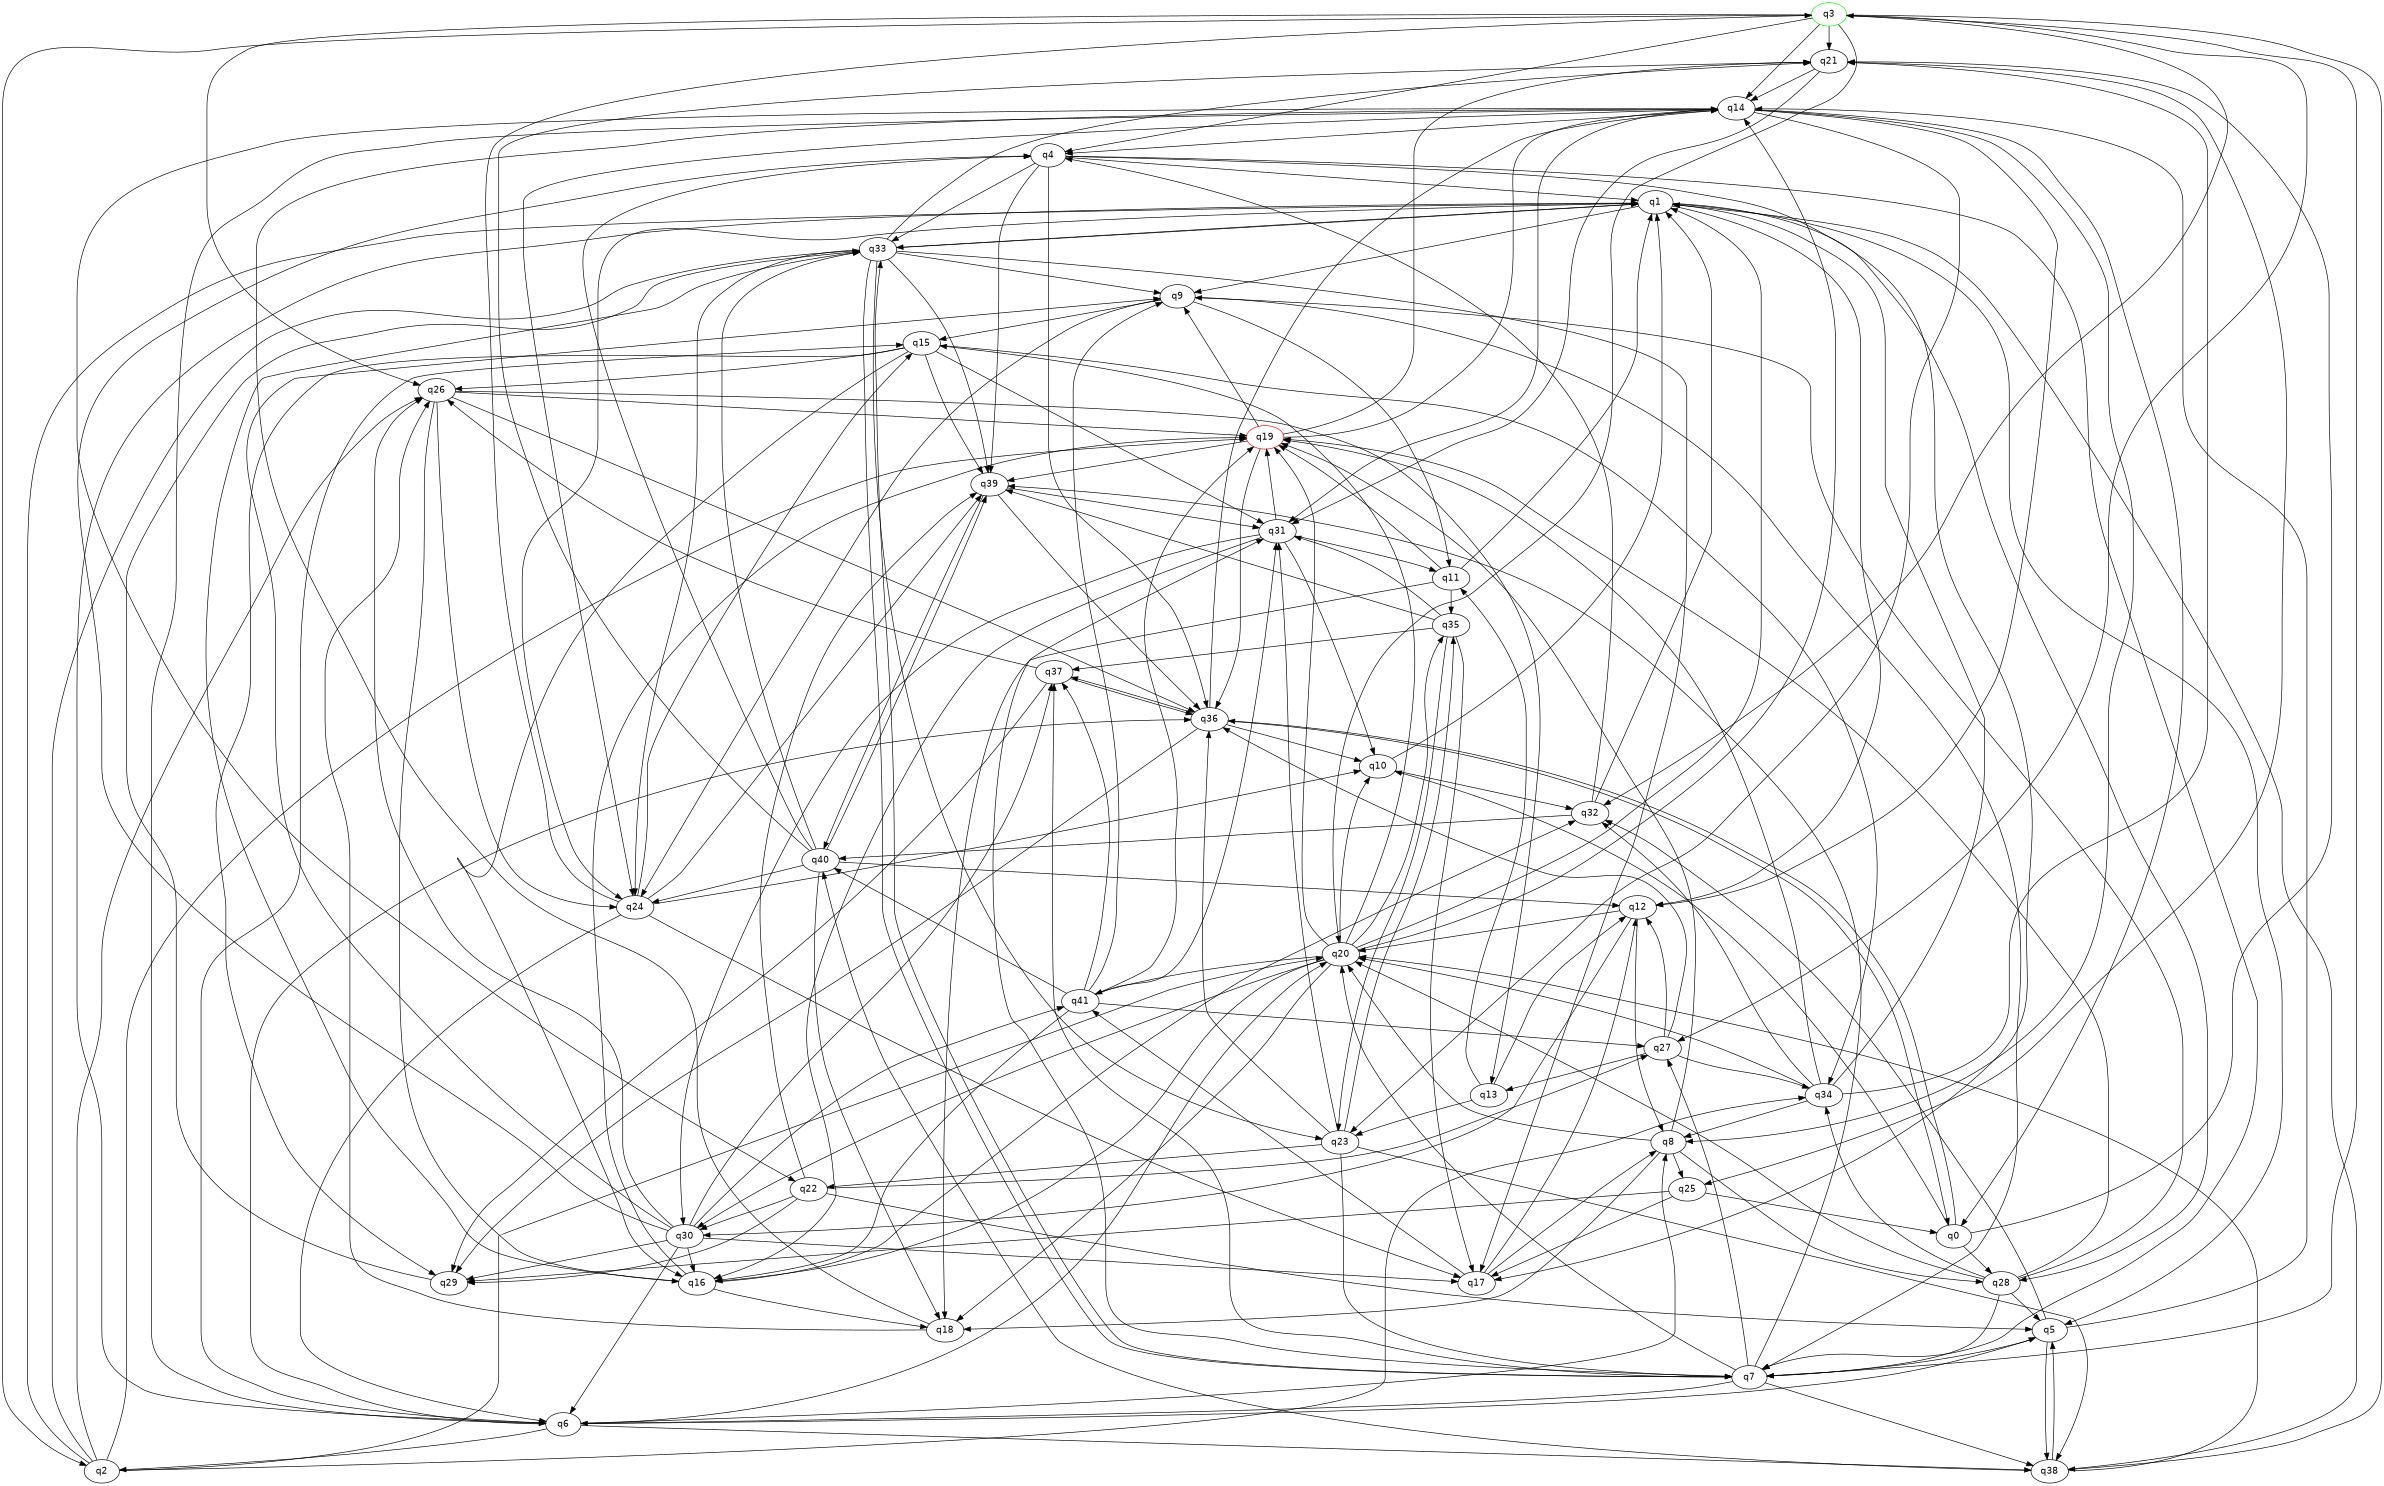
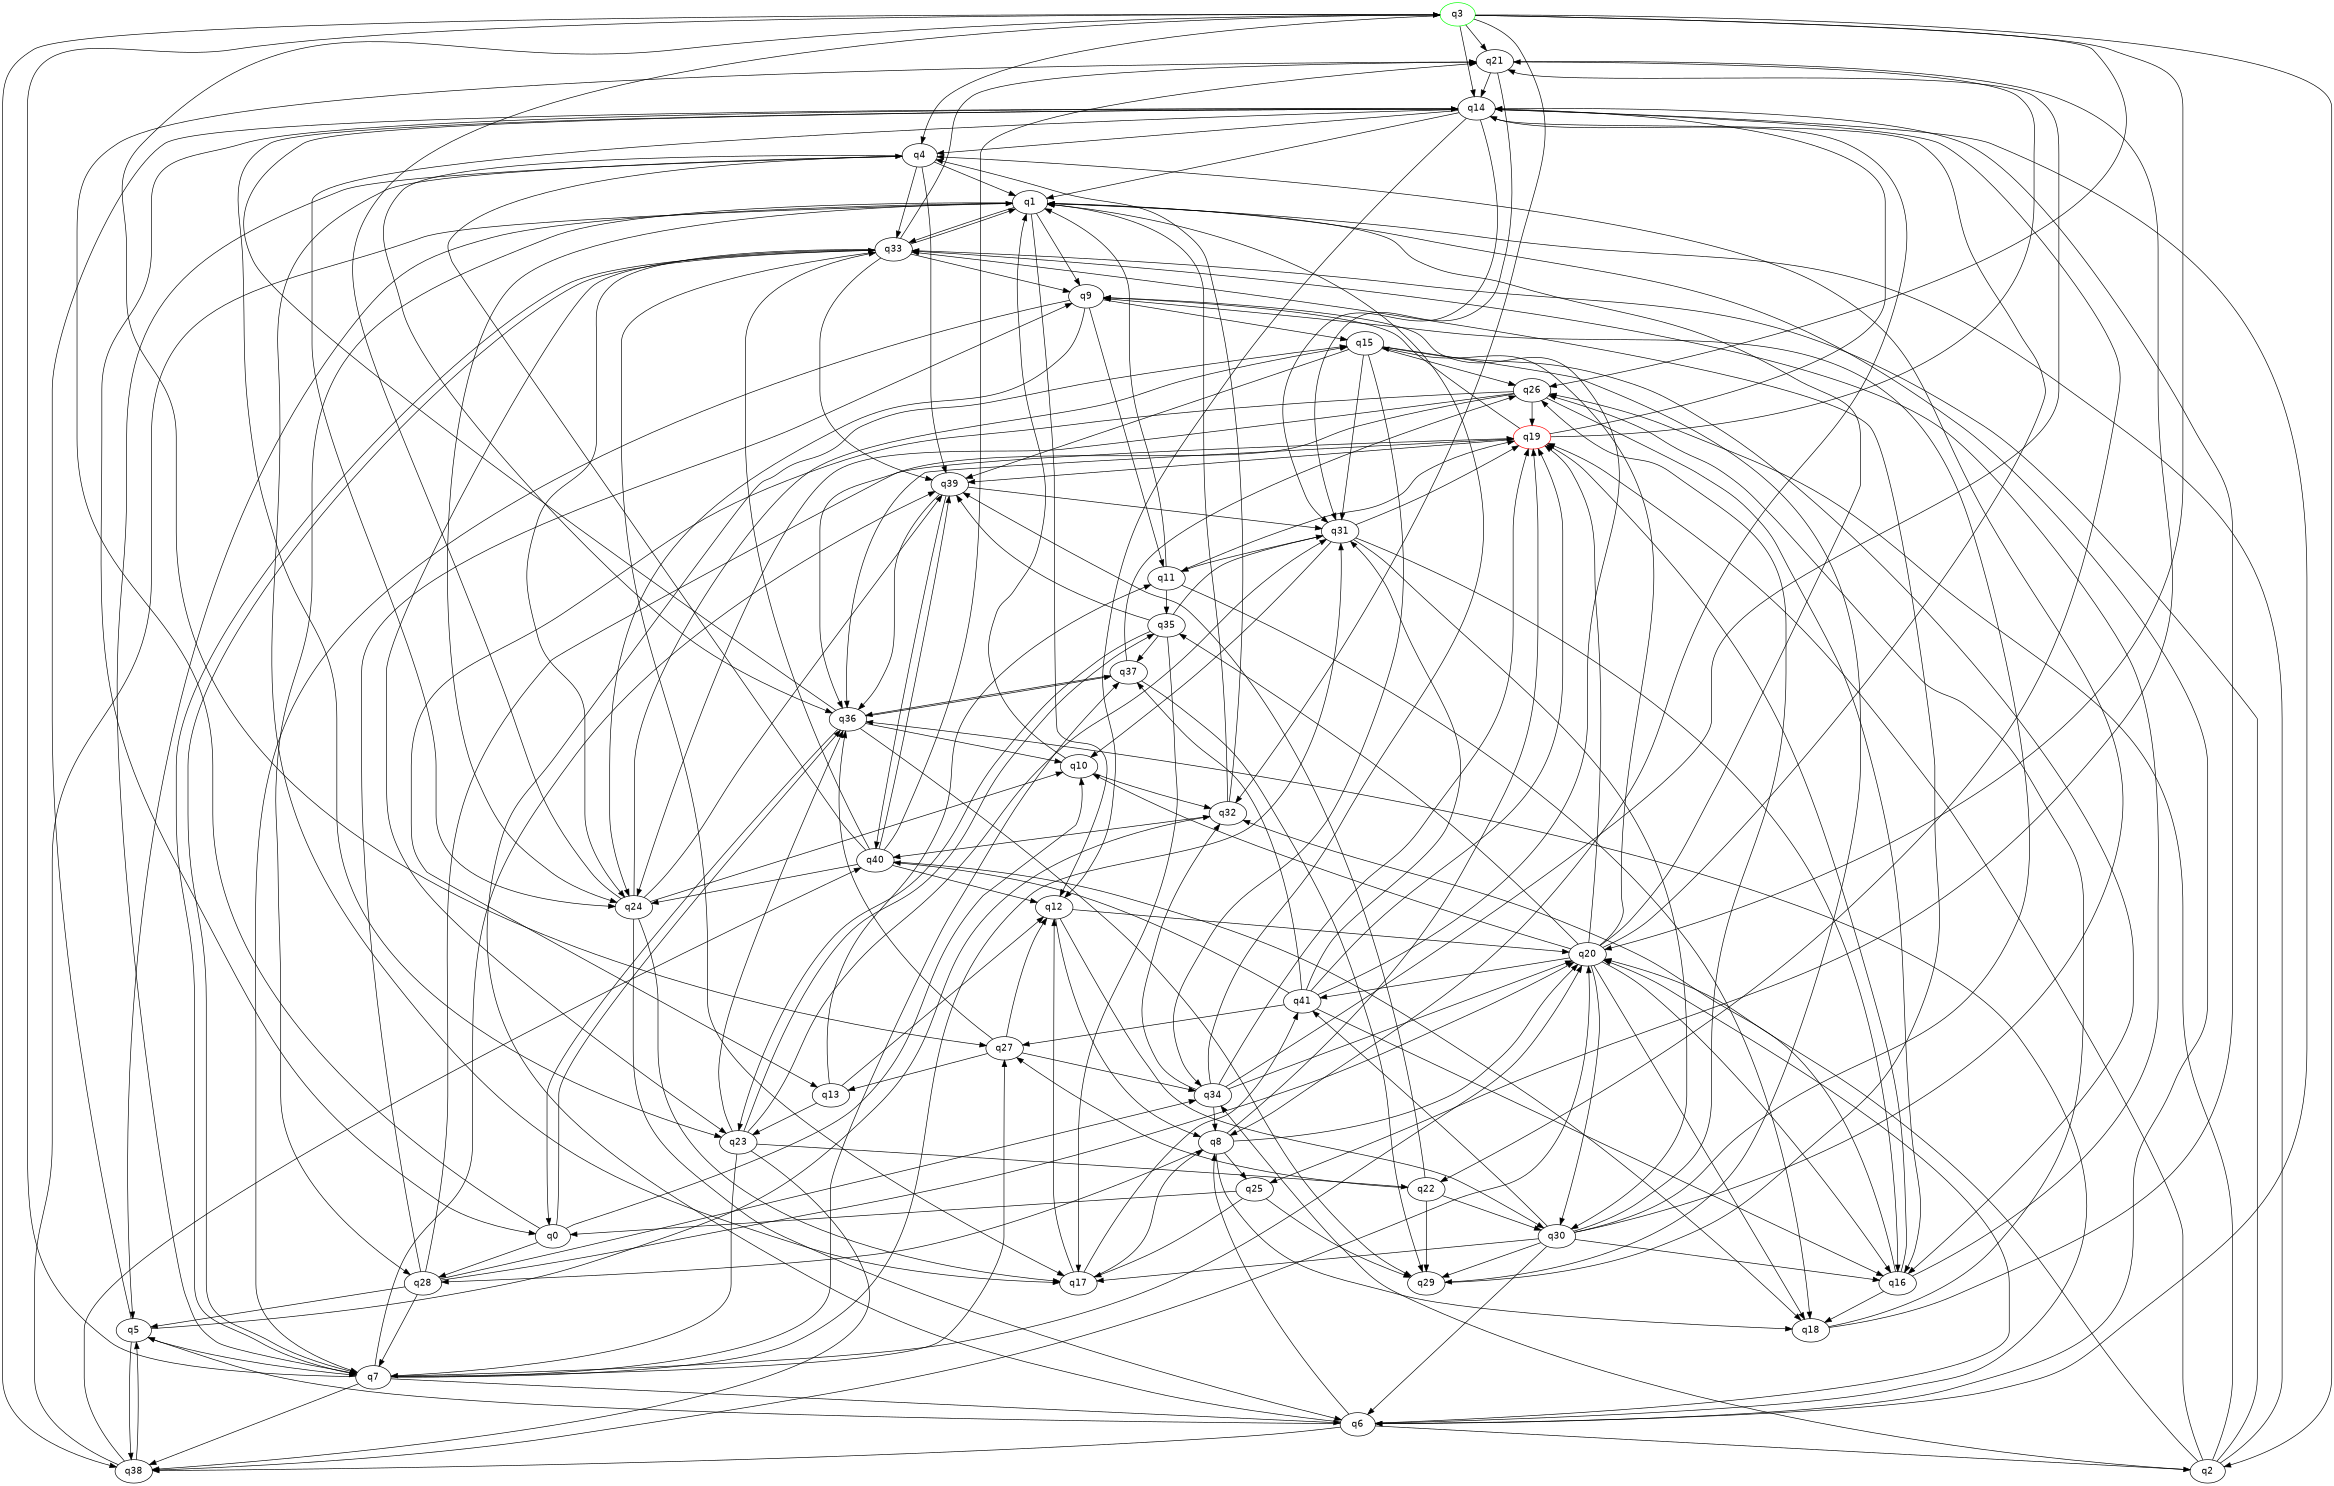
edge "q14" -> "q1": added
edge "q30" -> "q37": removed
edge "q22" -> "q5": removed
